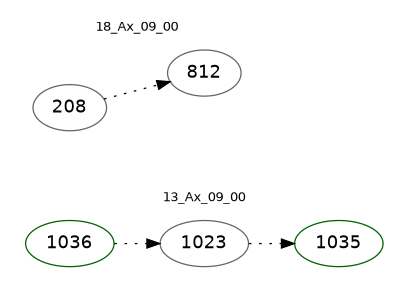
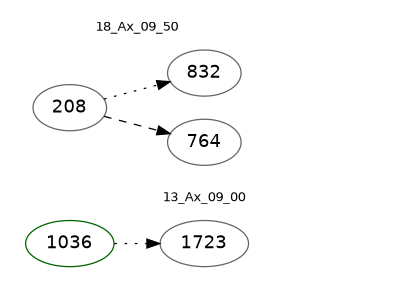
cluster "18_Ax_09_00": label "18_Ax_09_00" -> "18_Ax_09_50"
node "812": label "812" -> "832"
node "764": added
node "1023": label "1023" -> "1723"
node "1035": removed
